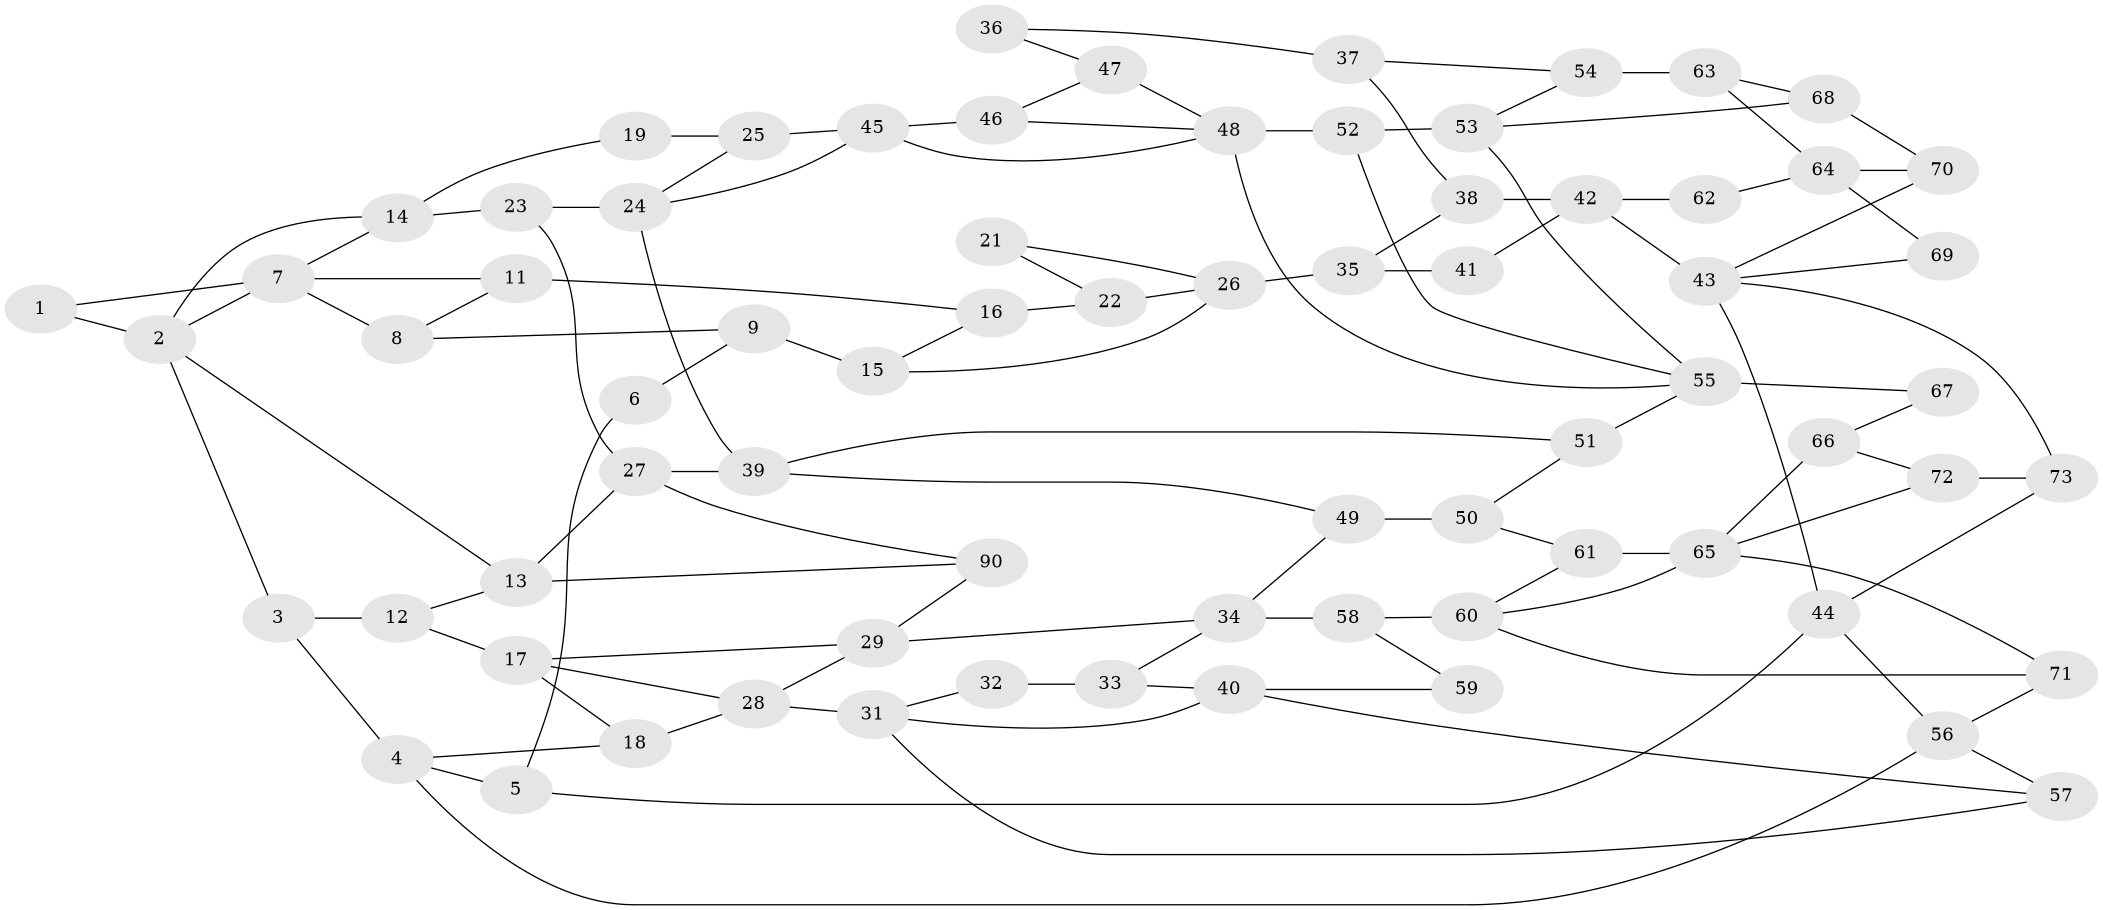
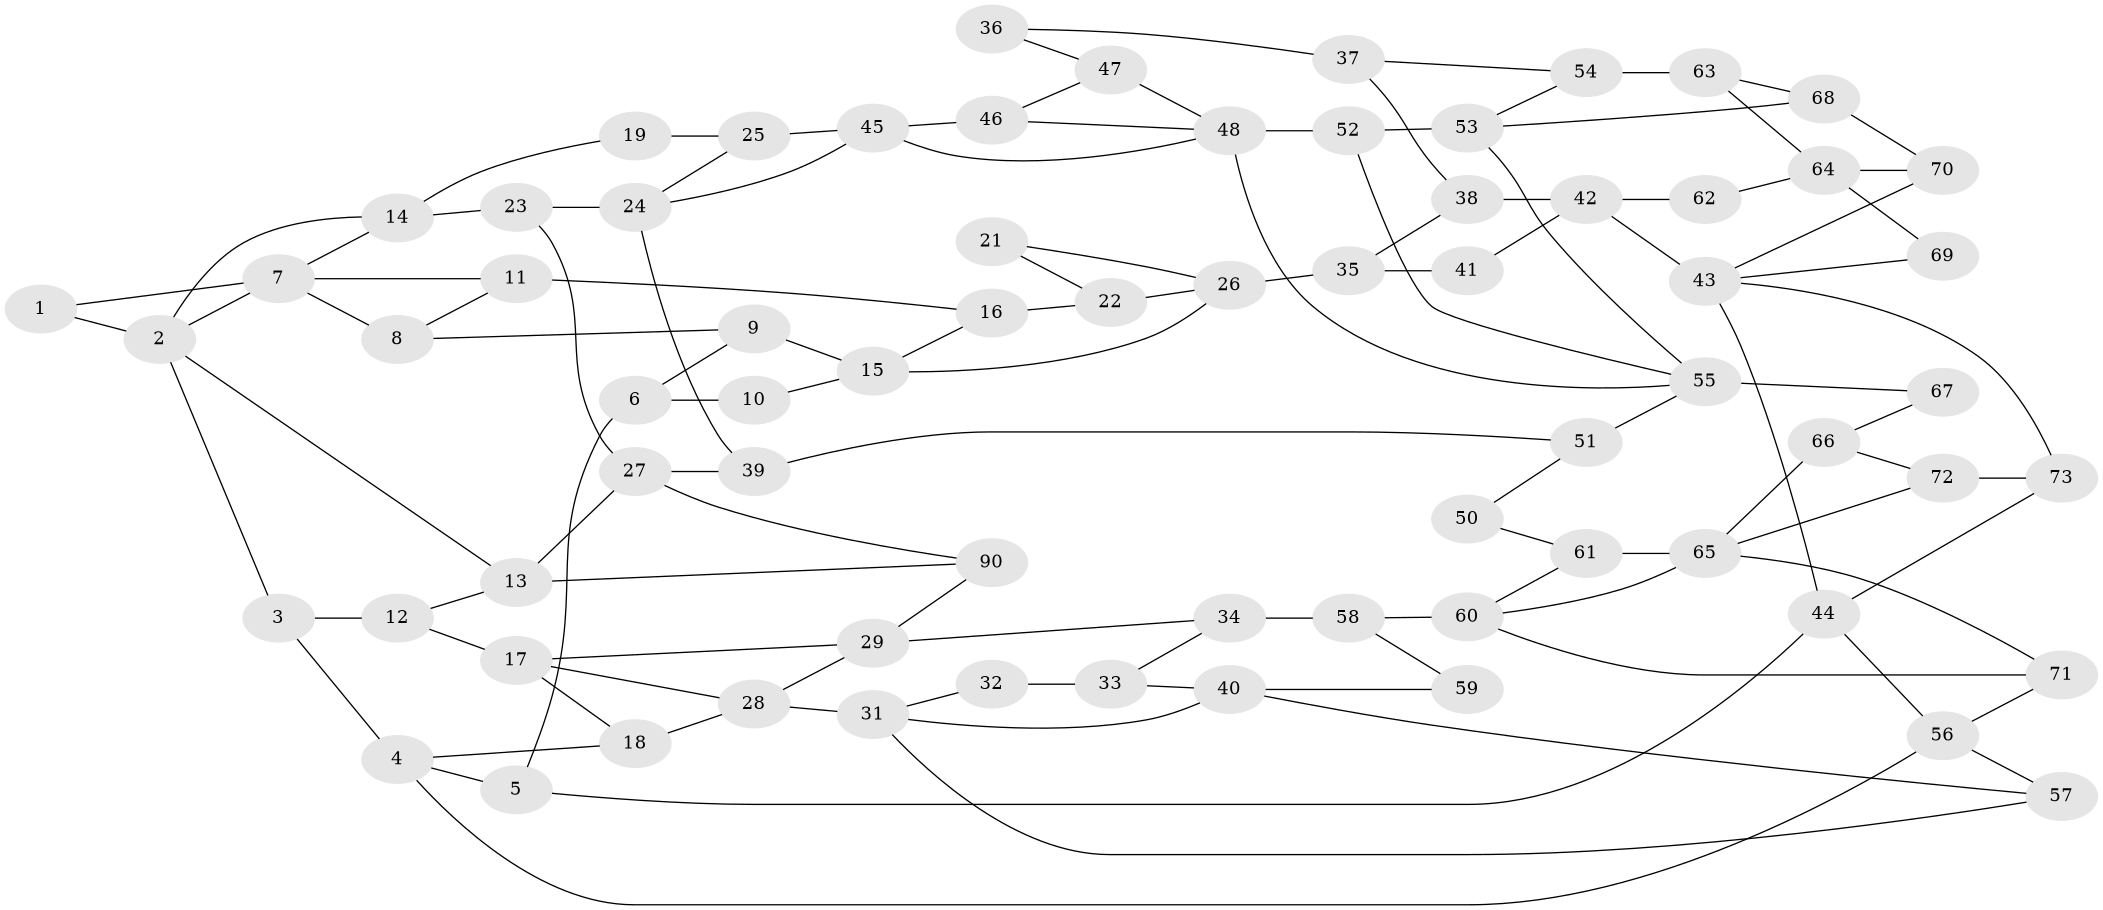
node "10": added
node "49": removed
